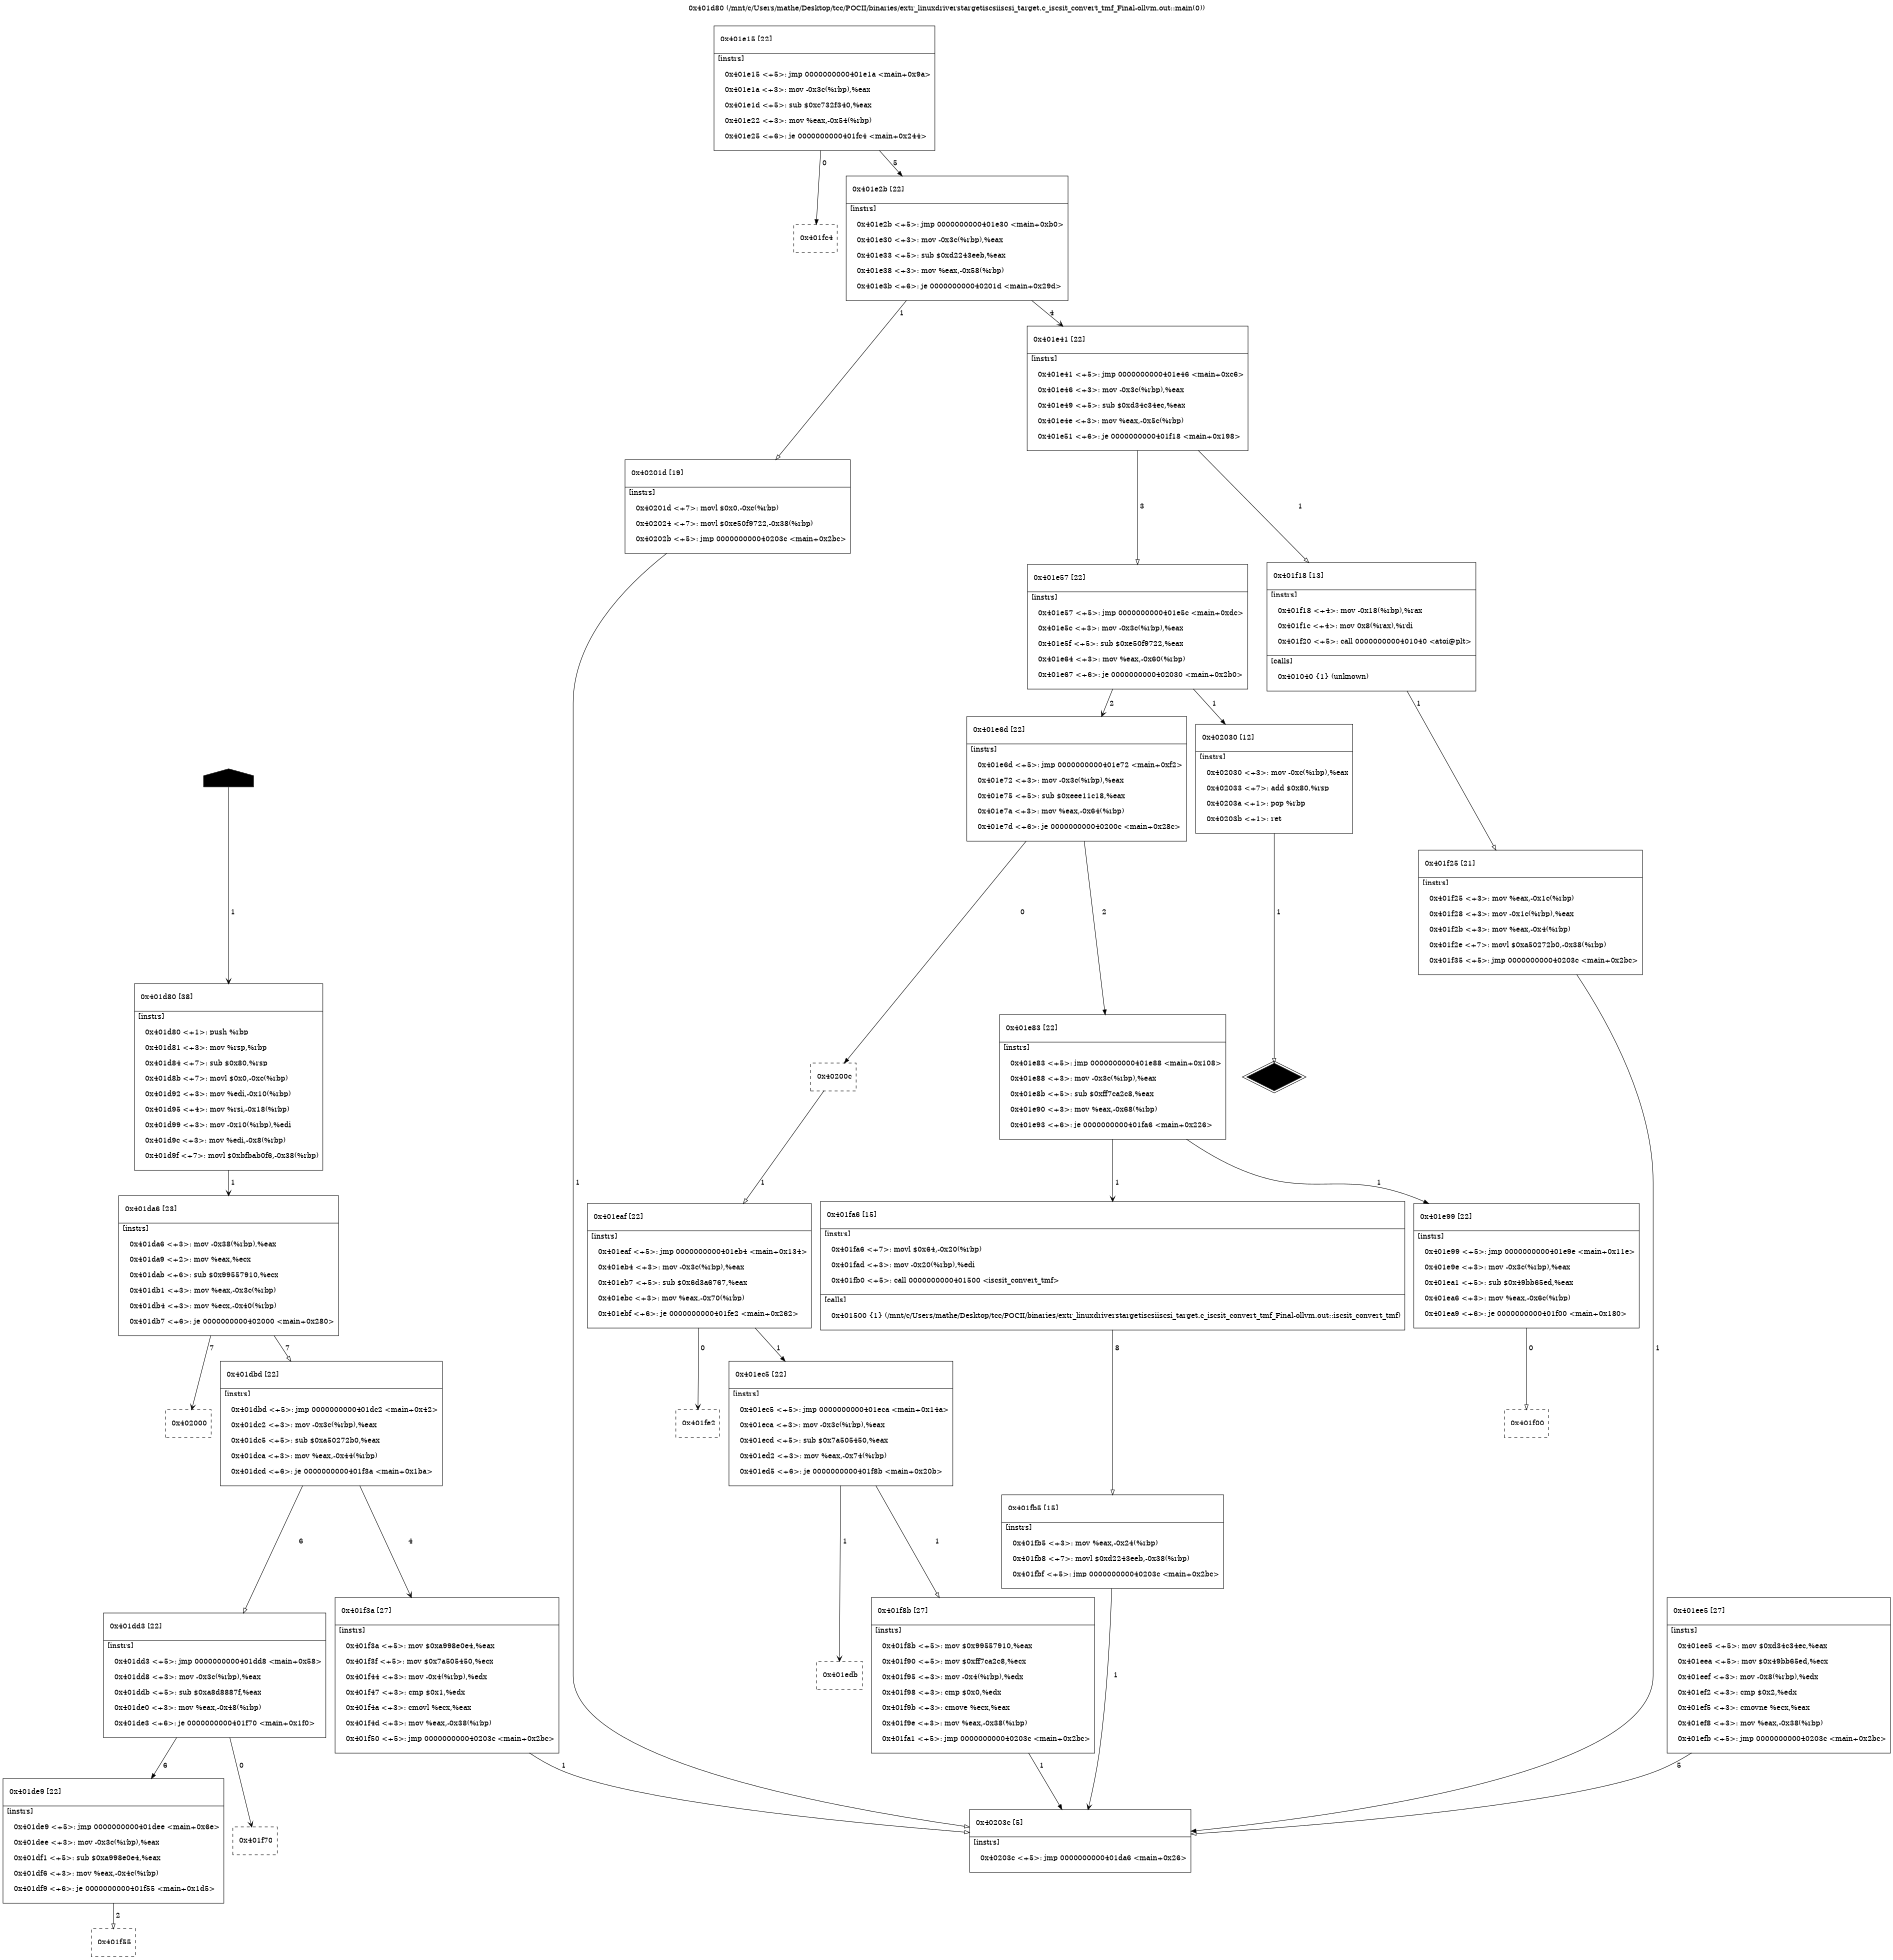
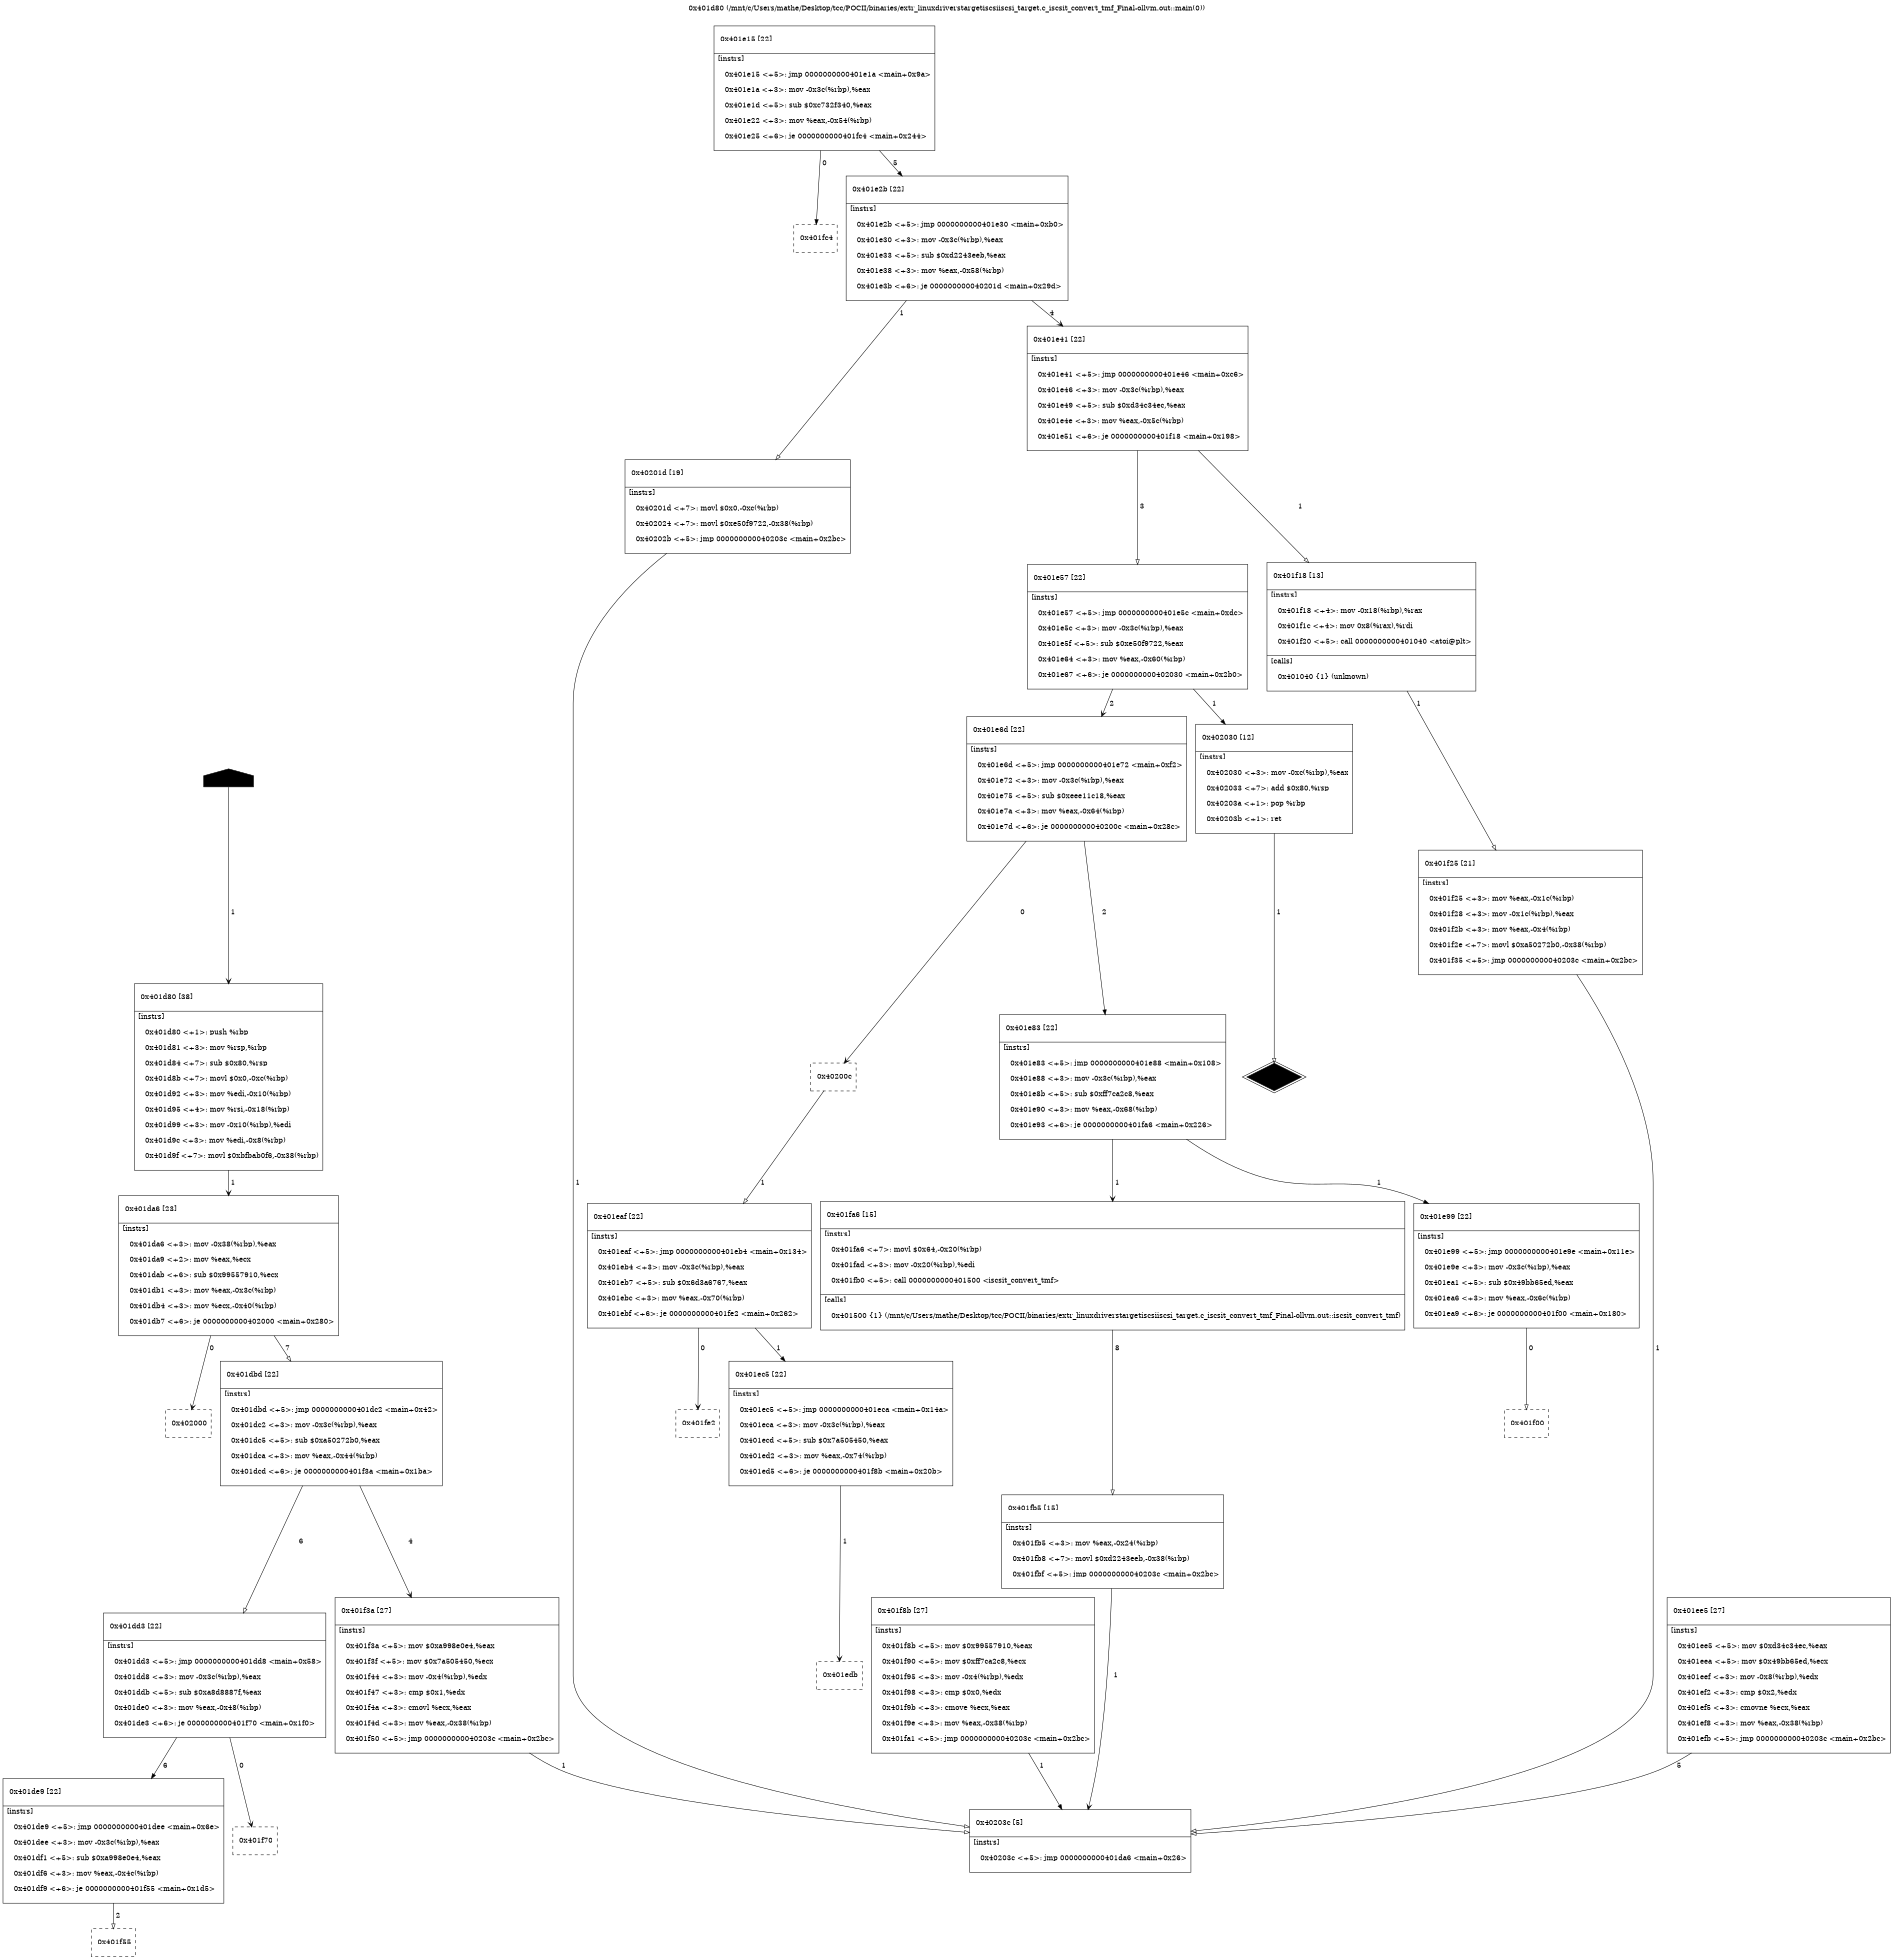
edge "0x401e6d [22]" -> "0x40200c": arrowhead normal -> vee
edge "0x401da6 [23]" -> "0x402000": label " 7" -> " 0"
edge "0x401ec5 [22]" -> "0x401f8b [27]": removed, label "1"
edge "0x401f25 [21]" -> "0x40203c [5]": arrowhead normal -> onormal
